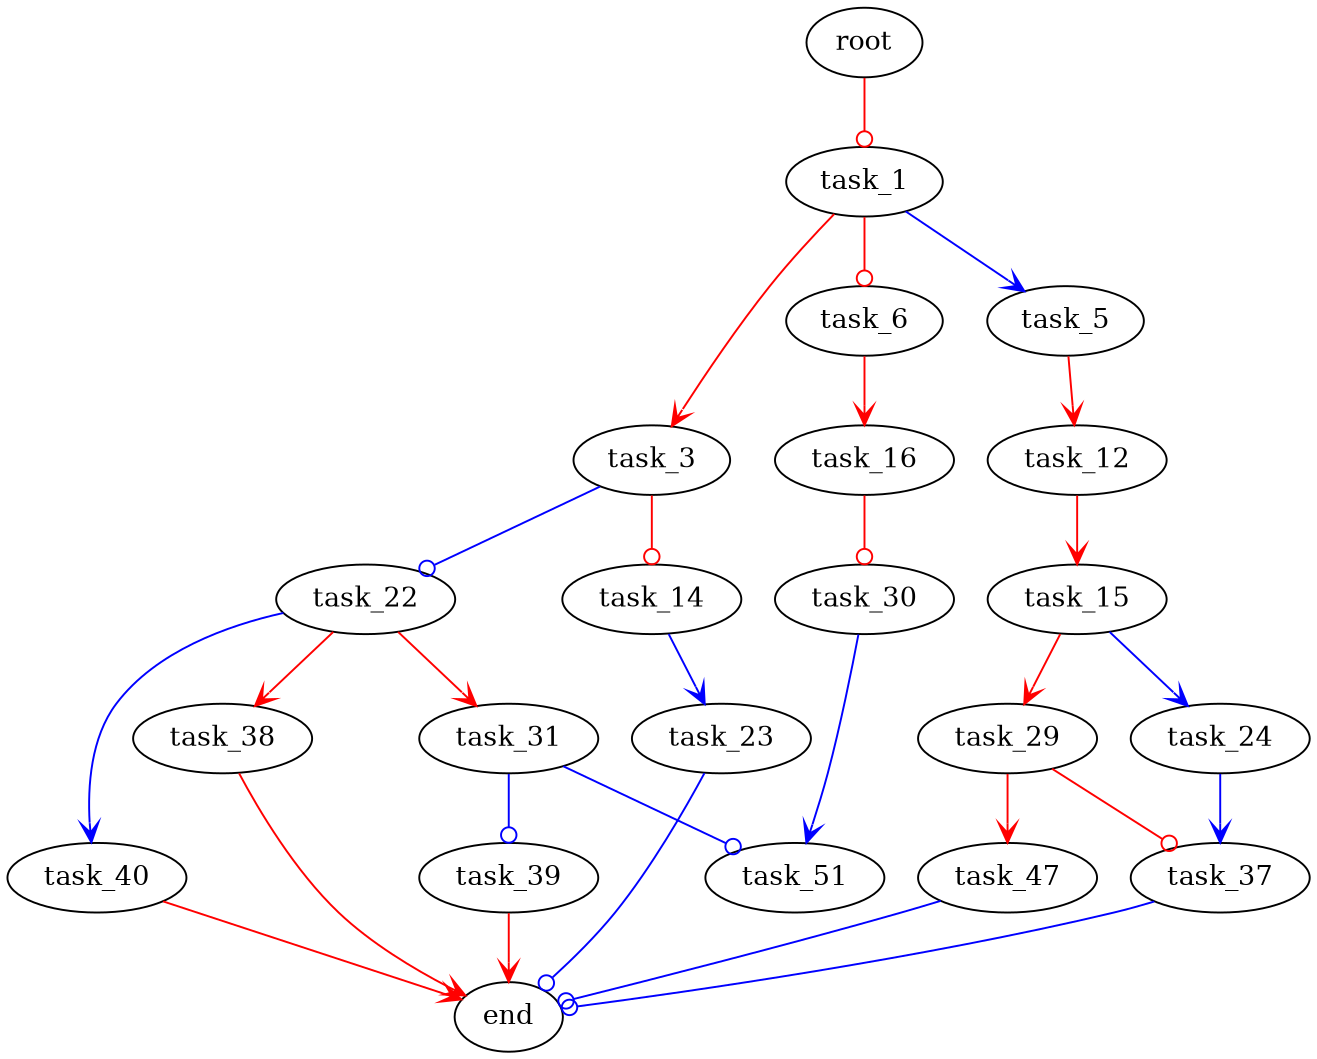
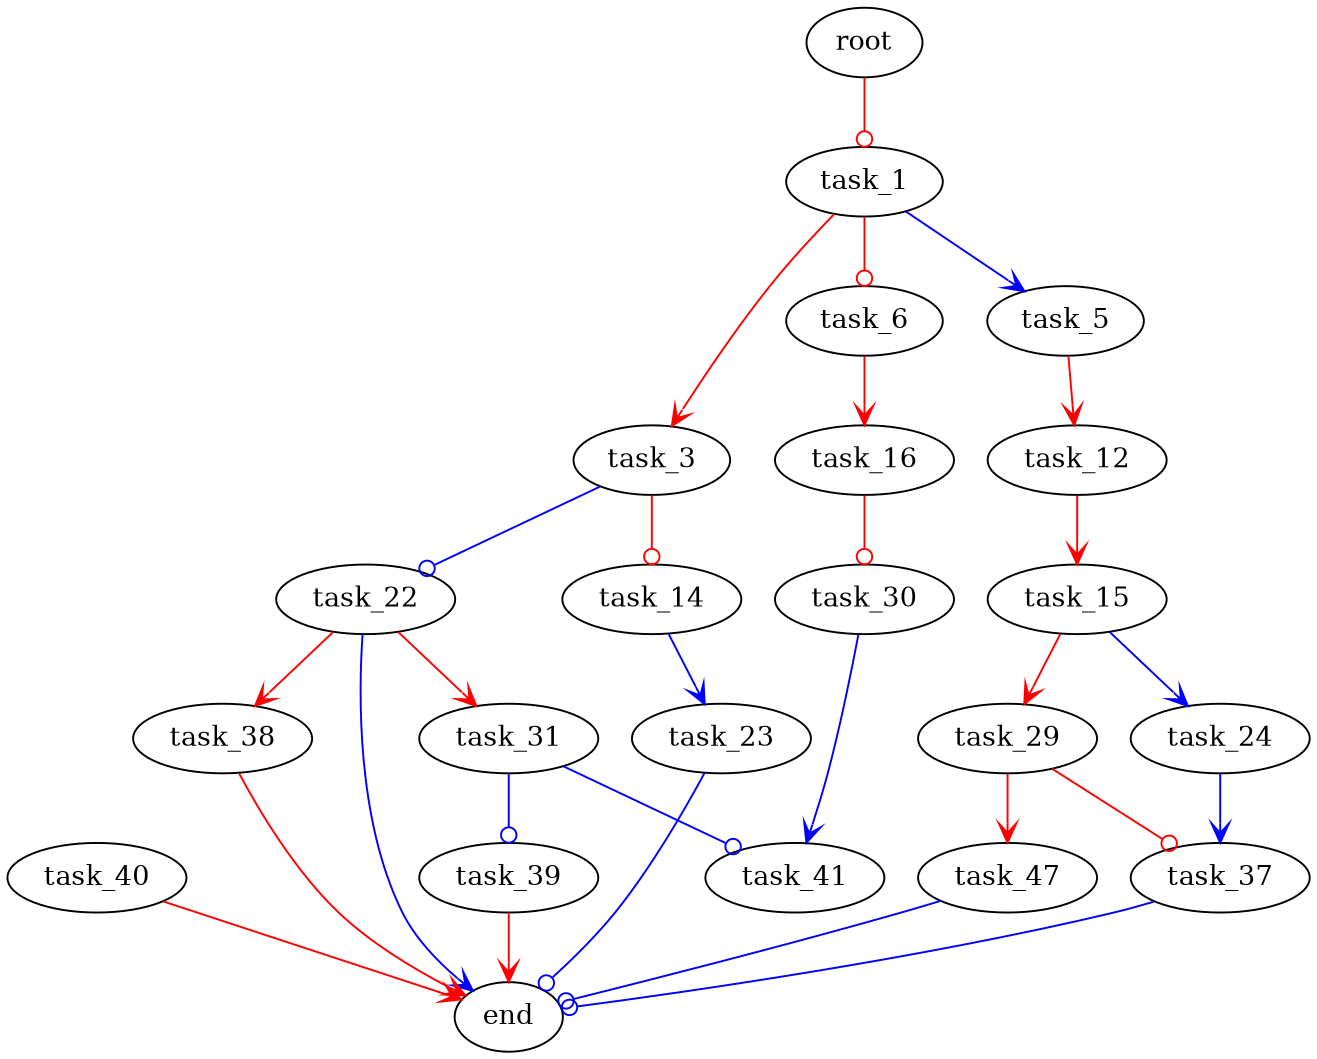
edge "task_22" -> "task_40": now "task_22" -> "end"
node "task_51": label "task_51" -> "task_41"
